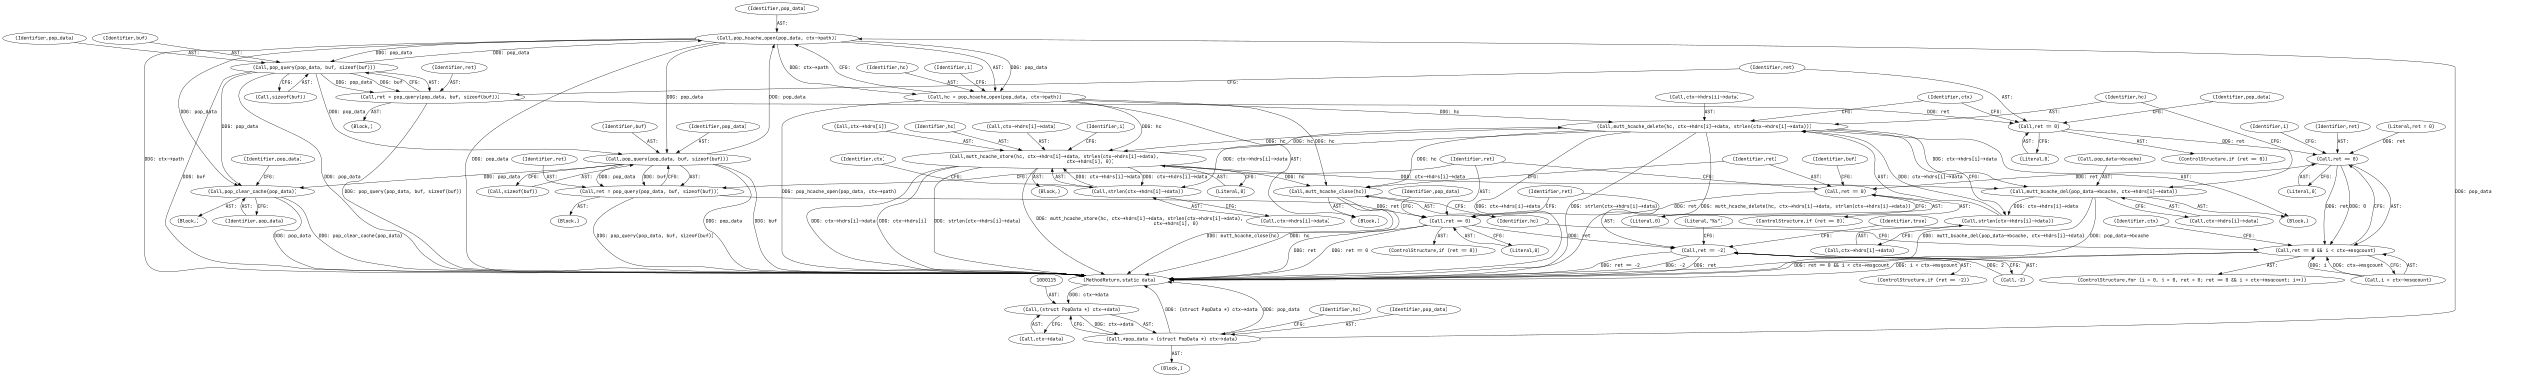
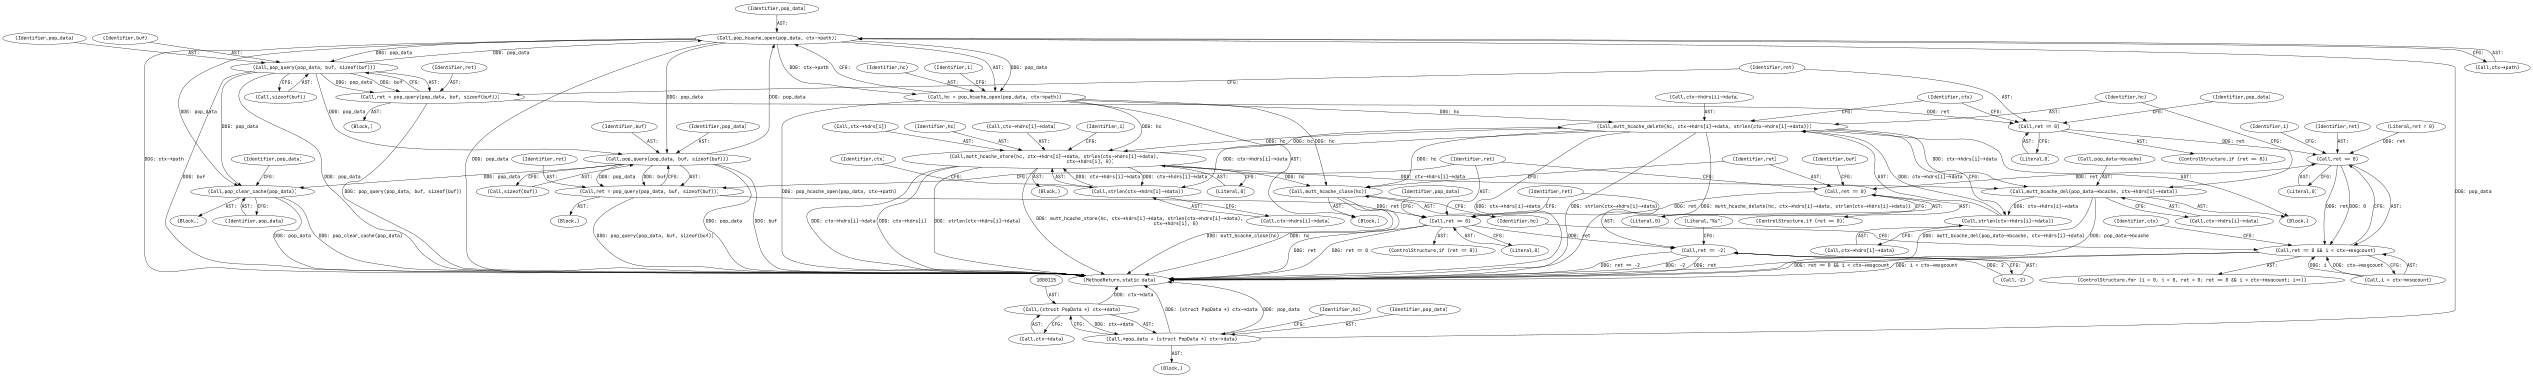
node "(Call,ctx->path)": added
node "(Identifier,true)": removed
node "(ControlStructure,if (ret == -2))": removed
edge "(MethodReturn,static data)" -> "(Call,(struct PopData *) ctx->data)": reversed
